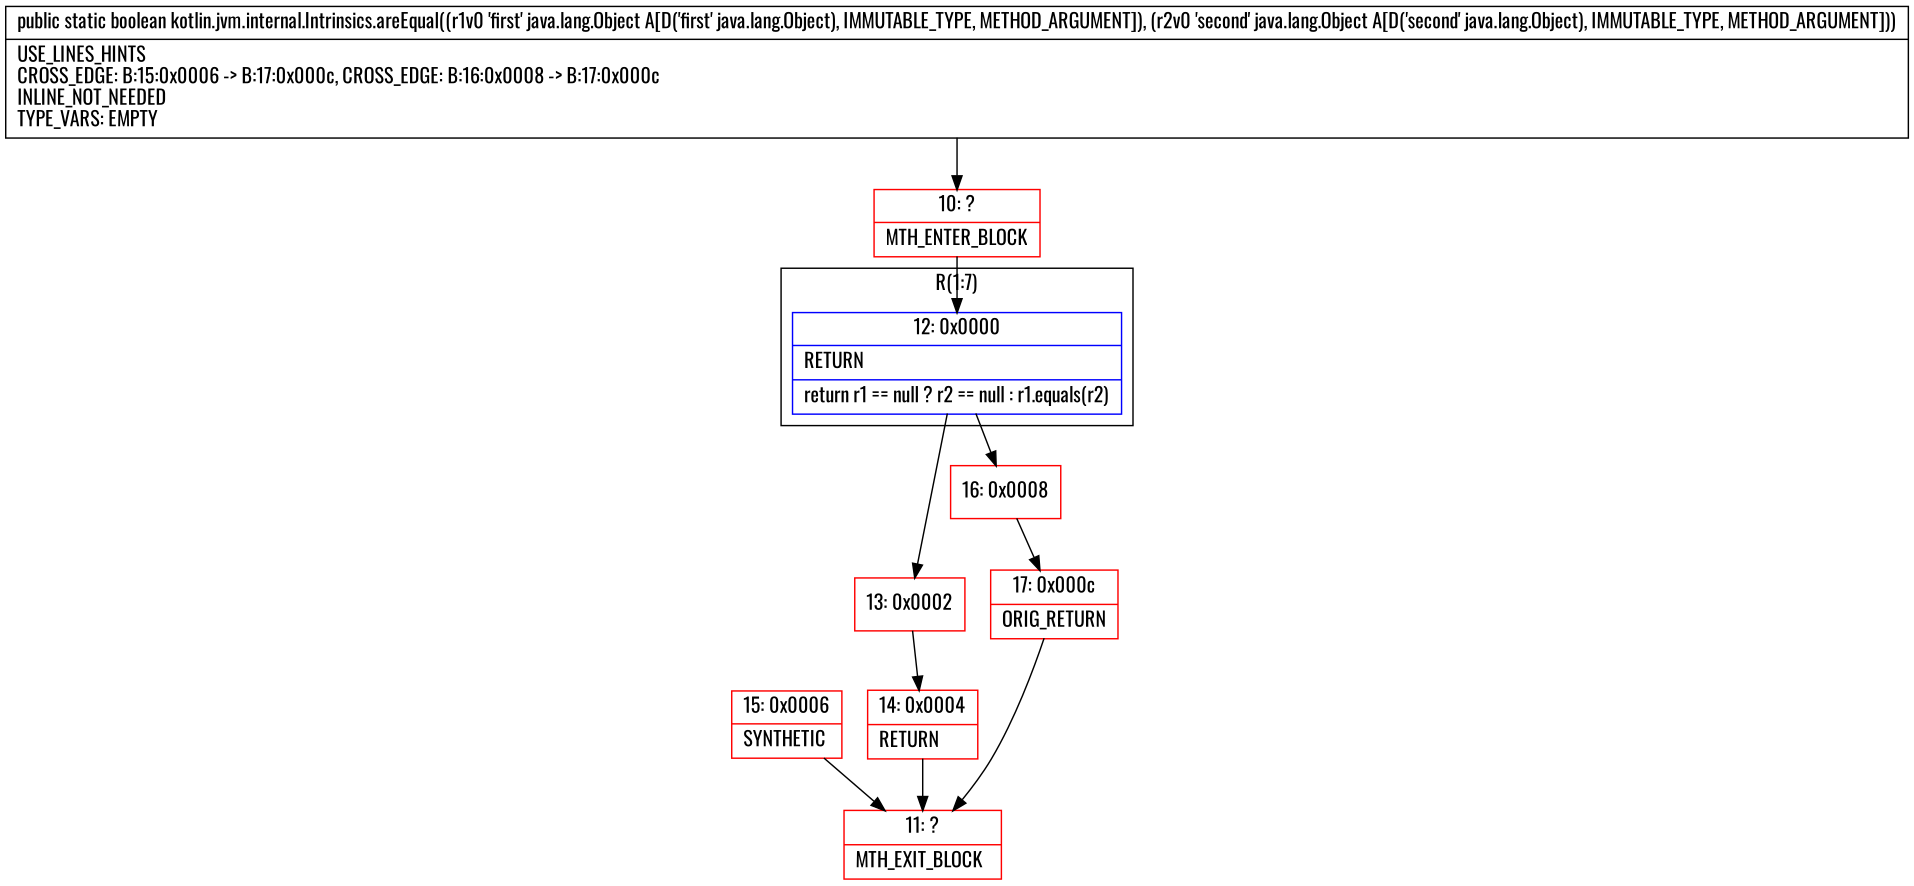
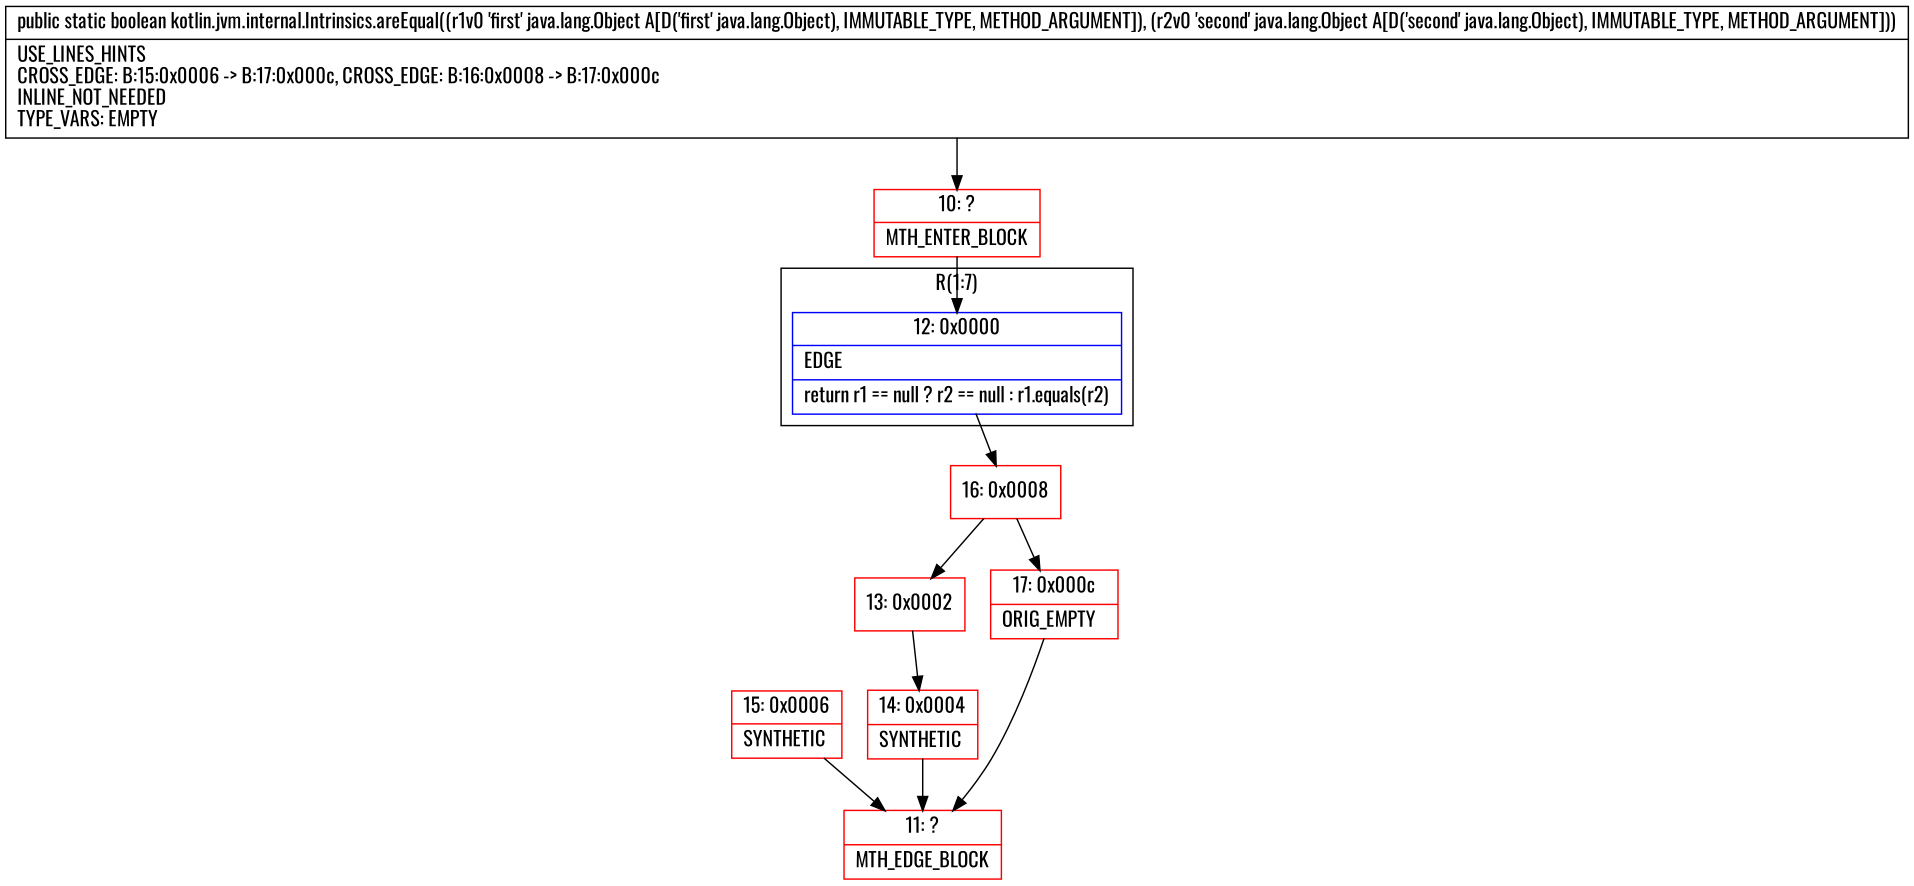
node "12: 0x0000": text "RETURN" -> "EDGE"
edge "12: 0x0000" -> "13: 0x0002": now "16: 0x0008" -> "13: 0x0002"
node "17: 0x000c": text "ORIG_RETURN" -> "ORIG_EMPTY"
node "14: 0x0004": text "RETURN" -> "SYNTHETIC"
node "11: ?": text "MTH_EXIT_BLOCK" -> "MTH_EDGE_BLOCK"
